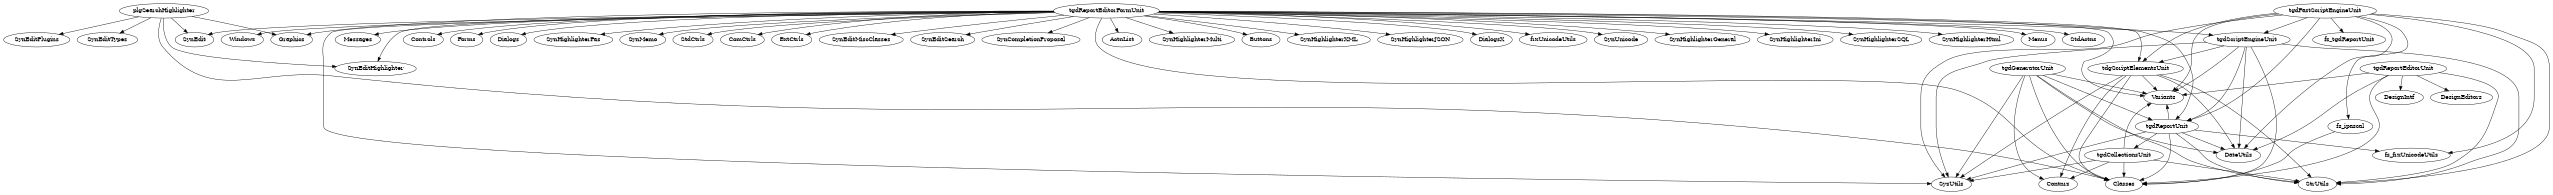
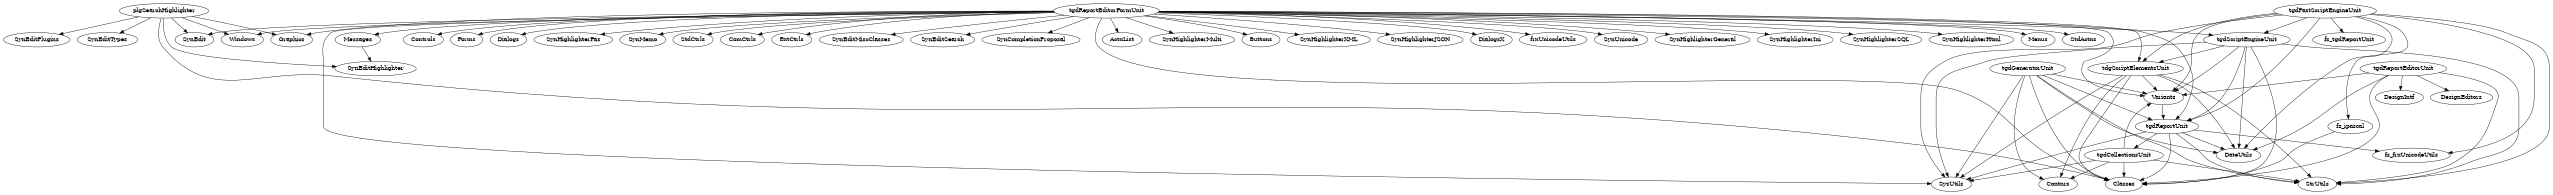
edge "tgdReportEditorFormUnit" -> "SynEditHighlighter": now "Messages" -> "SynEditHighlighter"
edge "plgSearchHighlighter" -> "Windows": added
edge "tgdReportUnit" -> "Variants": reversed
